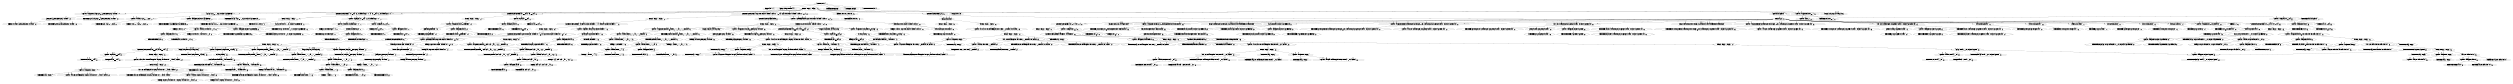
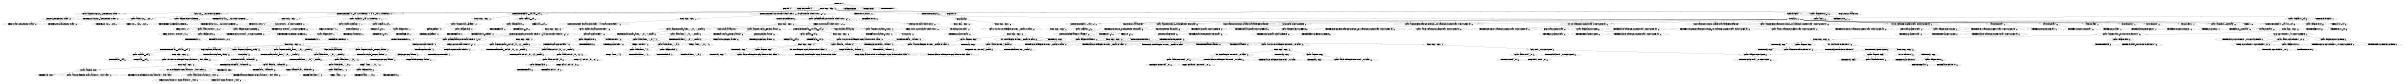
node "(IDENTIFIER,proc,proc.exitValue())": removed
